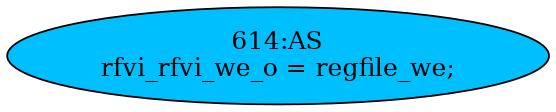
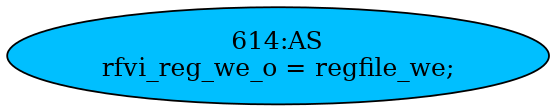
node "614:AS rfvi_rfvi_we_o = regfile_we;": label "614:AS rfvi_rfvi_we_o = regfile_we;" -> "614:AS rfvi_reg_we_o = regfile_we;"
